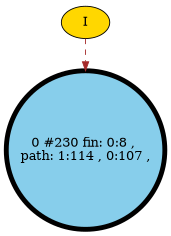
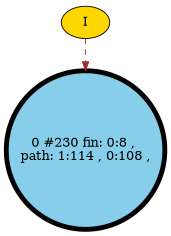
node "0 #230 fin: 0:8 , path: 1:114 , 0:107 ,": label "0 #230 fin: 0:8 , path: 1:114 , 0:107 ," -> "0 #230 fin: 0:8 , path: 1:114 , 0:108 ,"
